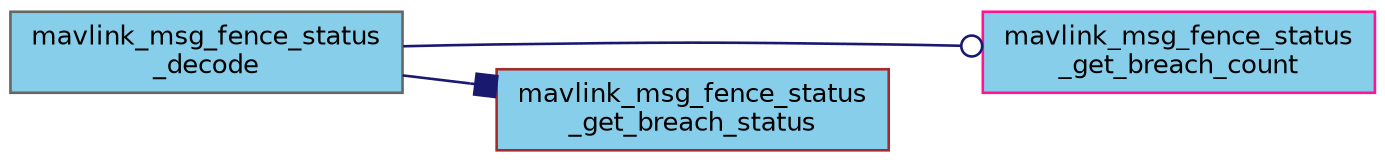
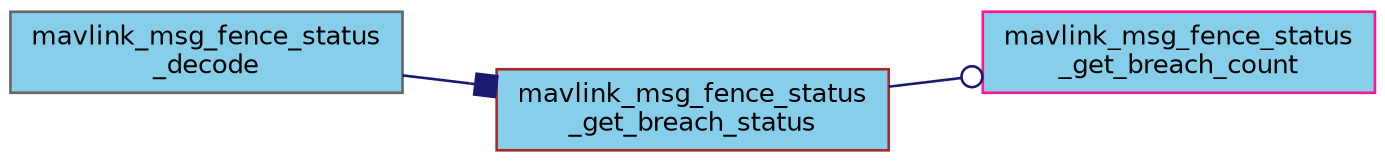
edge "mavlink_msg_fence_status _decode" -> "mavlink_msg_fence_status _get_breach_count": now "mavlink_msg_fence_status _get_breach_status" -> "mavlink_msg_fence_status _get_breach_count"
